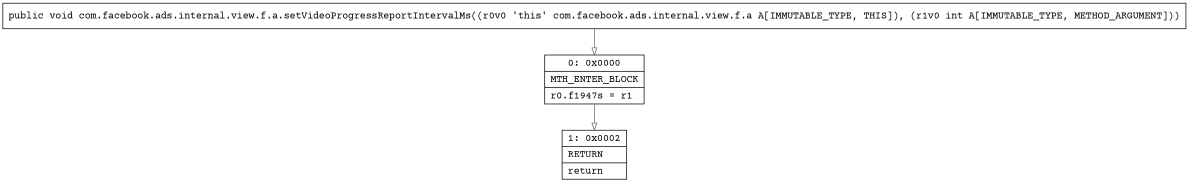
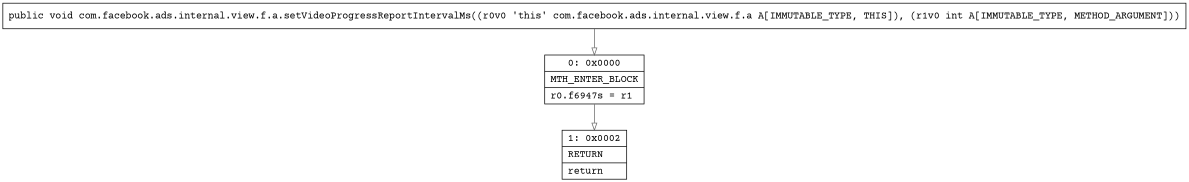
node "0: 0x0000": text "r0.f1947s = r1" -> "r0.f6947s = r1"
